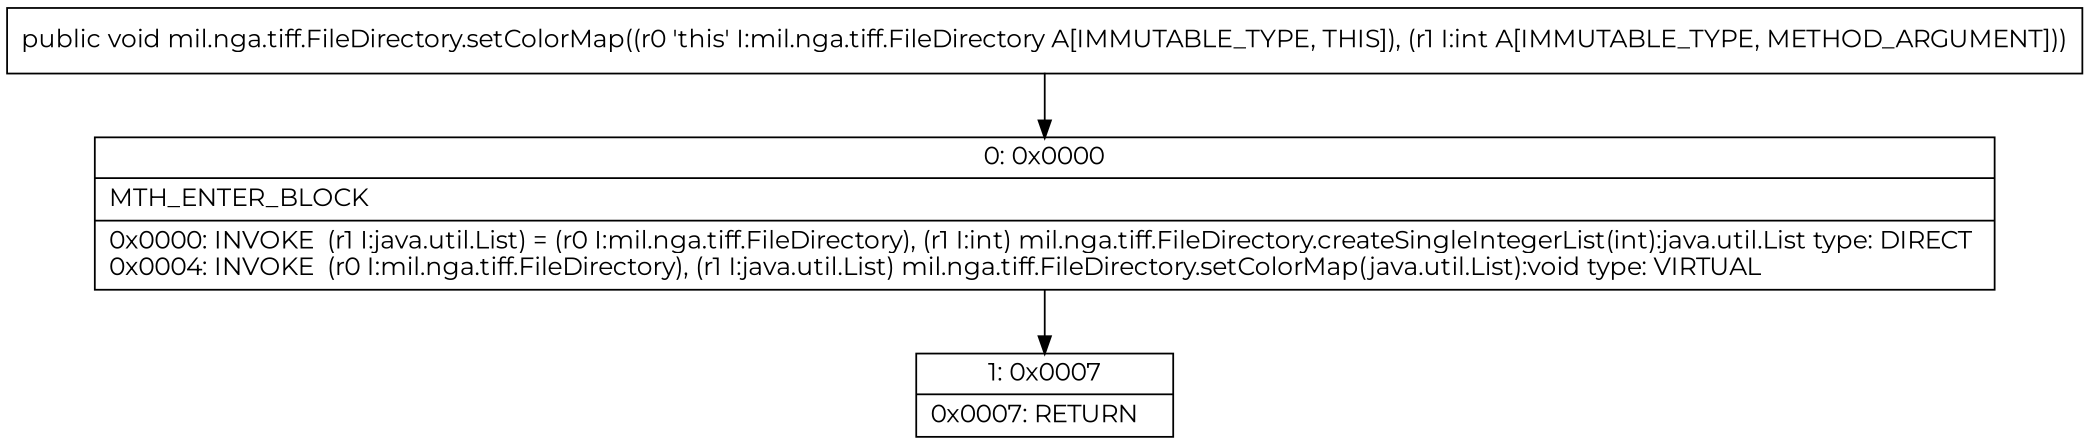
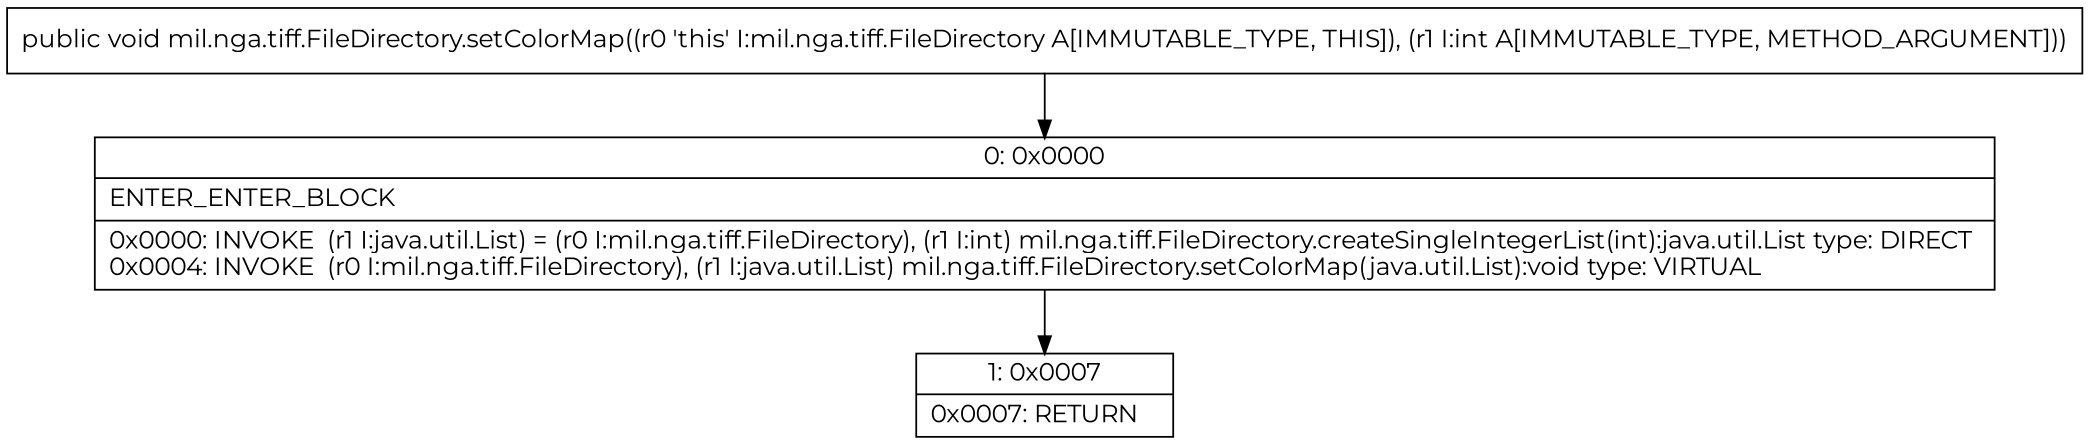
node "0: 0x0000": text "MTH_ENTER_BLOCK" -> "ENTER_ENTER_BLOCK"
